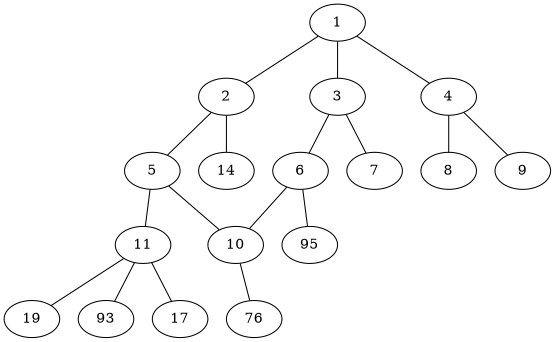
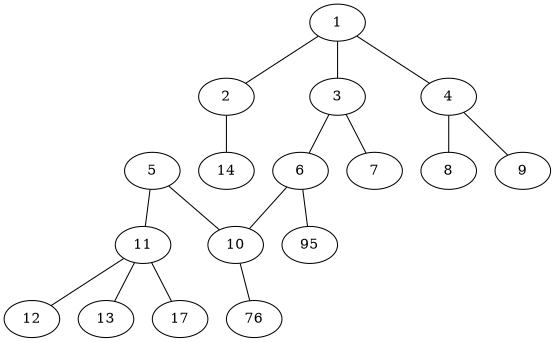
edge "2" -- "5": removed
node "19": label "19" -> "12"
node "93": label "93" -> "13"
